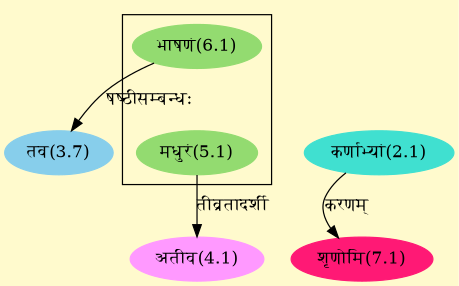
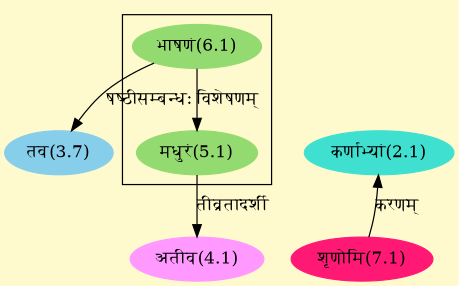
edge "भाषणं(6.1)" -> "मधुरं(5.1)": added, label "विशेषणम्"
edge "कर्णाभ्यां(2.1)" -> "शृणोमि(7.1)": reversed
